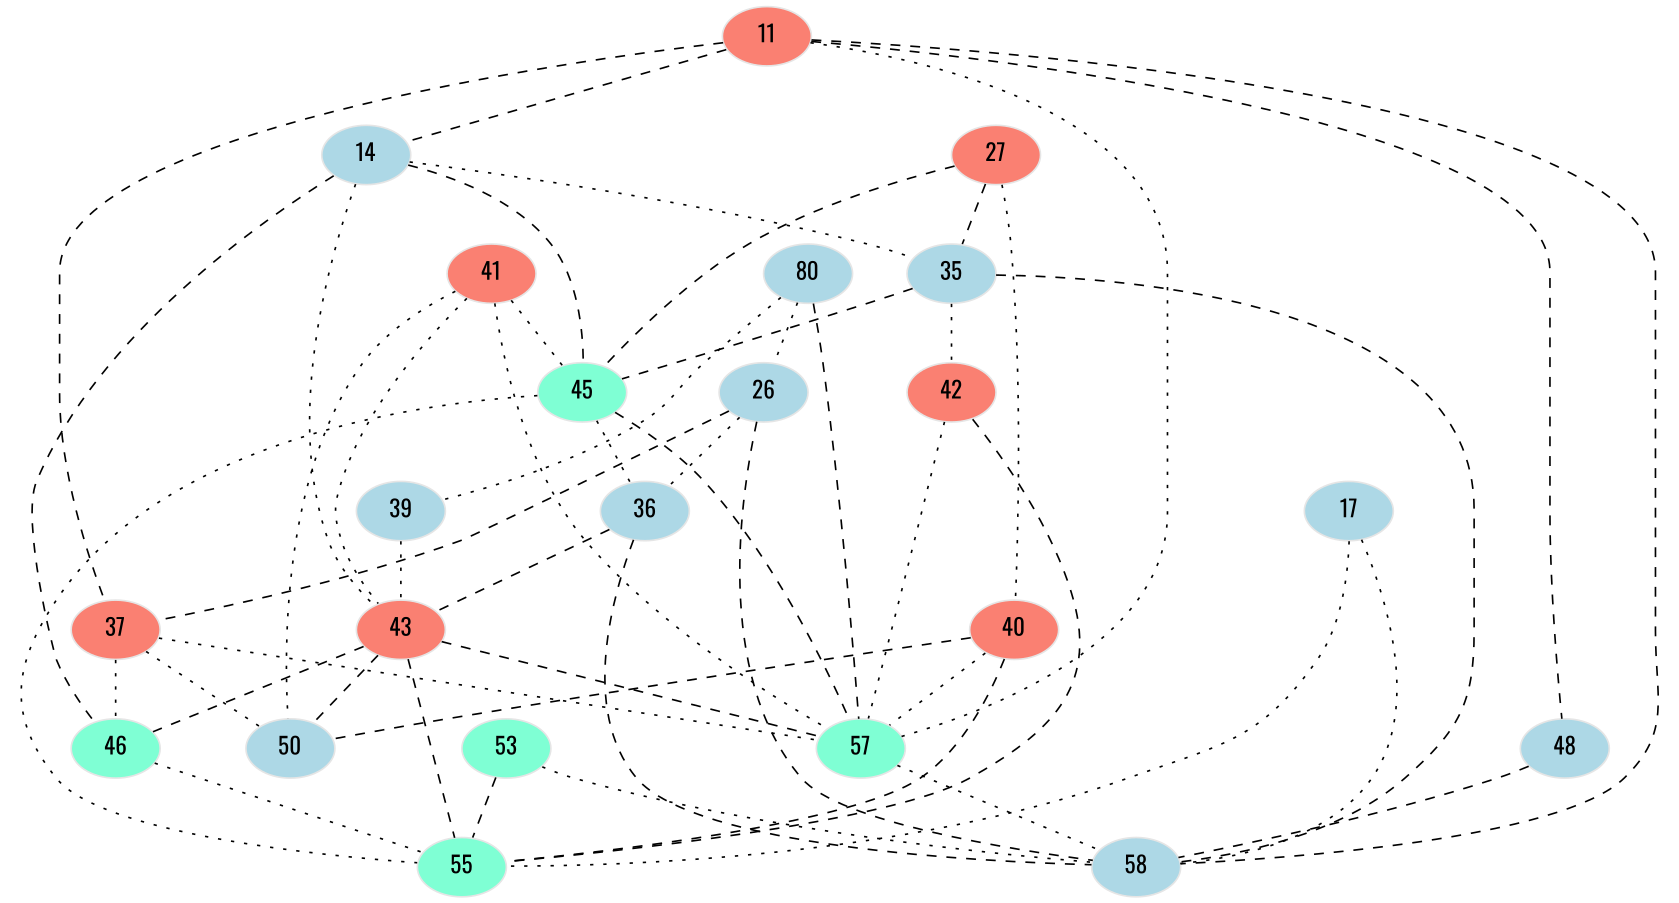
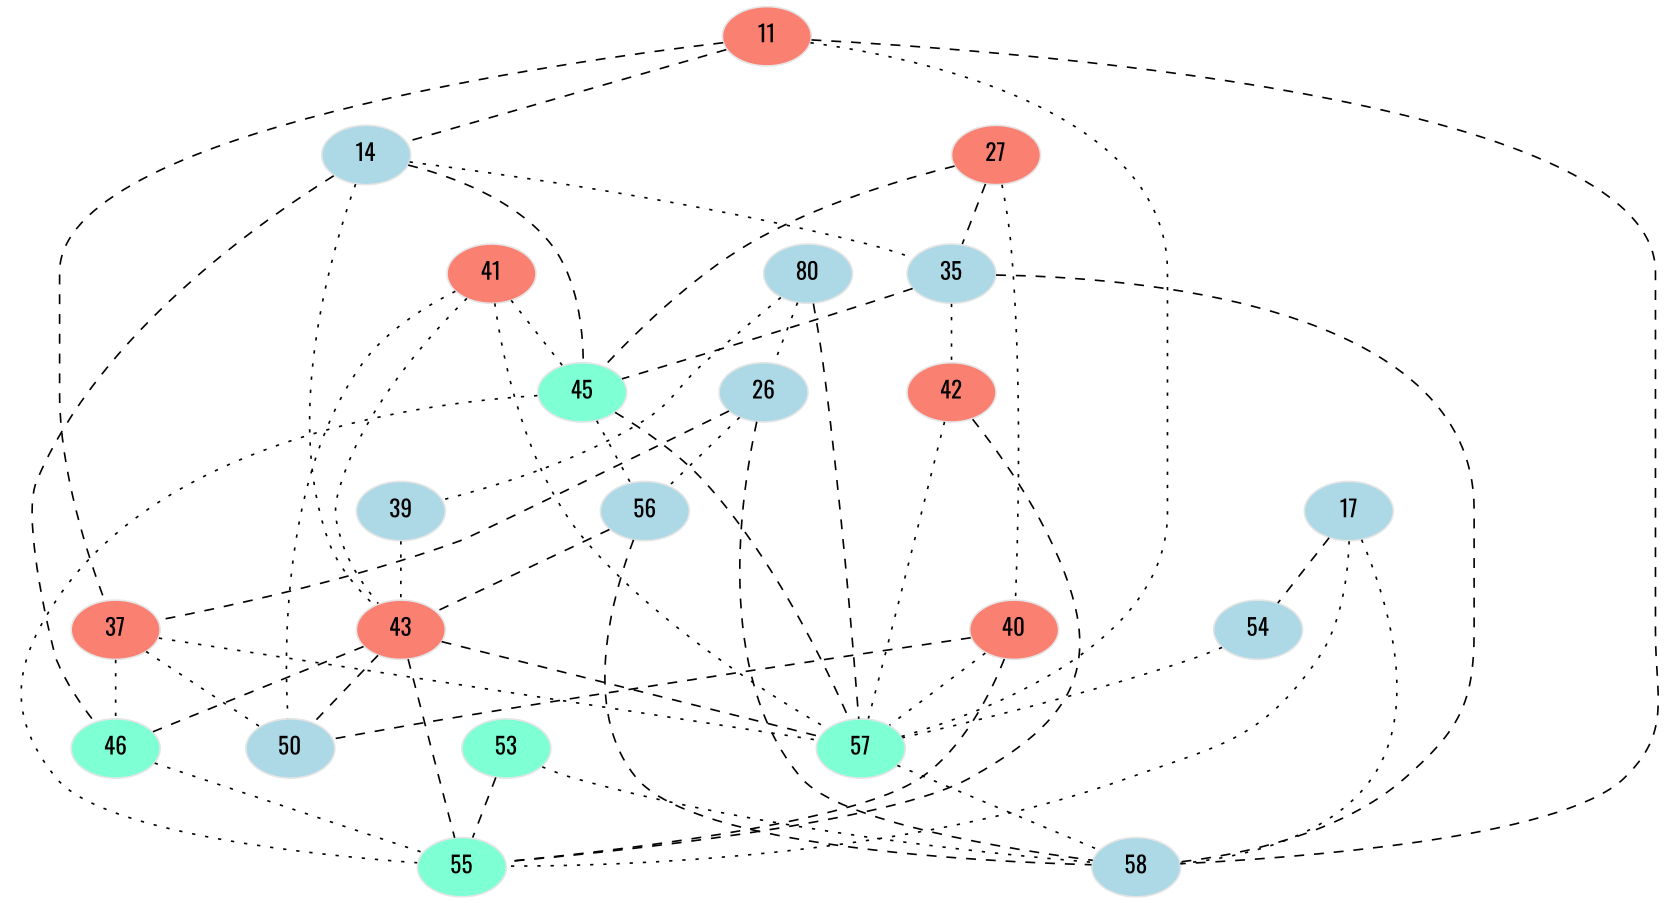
node "36": label "36" -> "56"
node "54": added
node "48": removed
